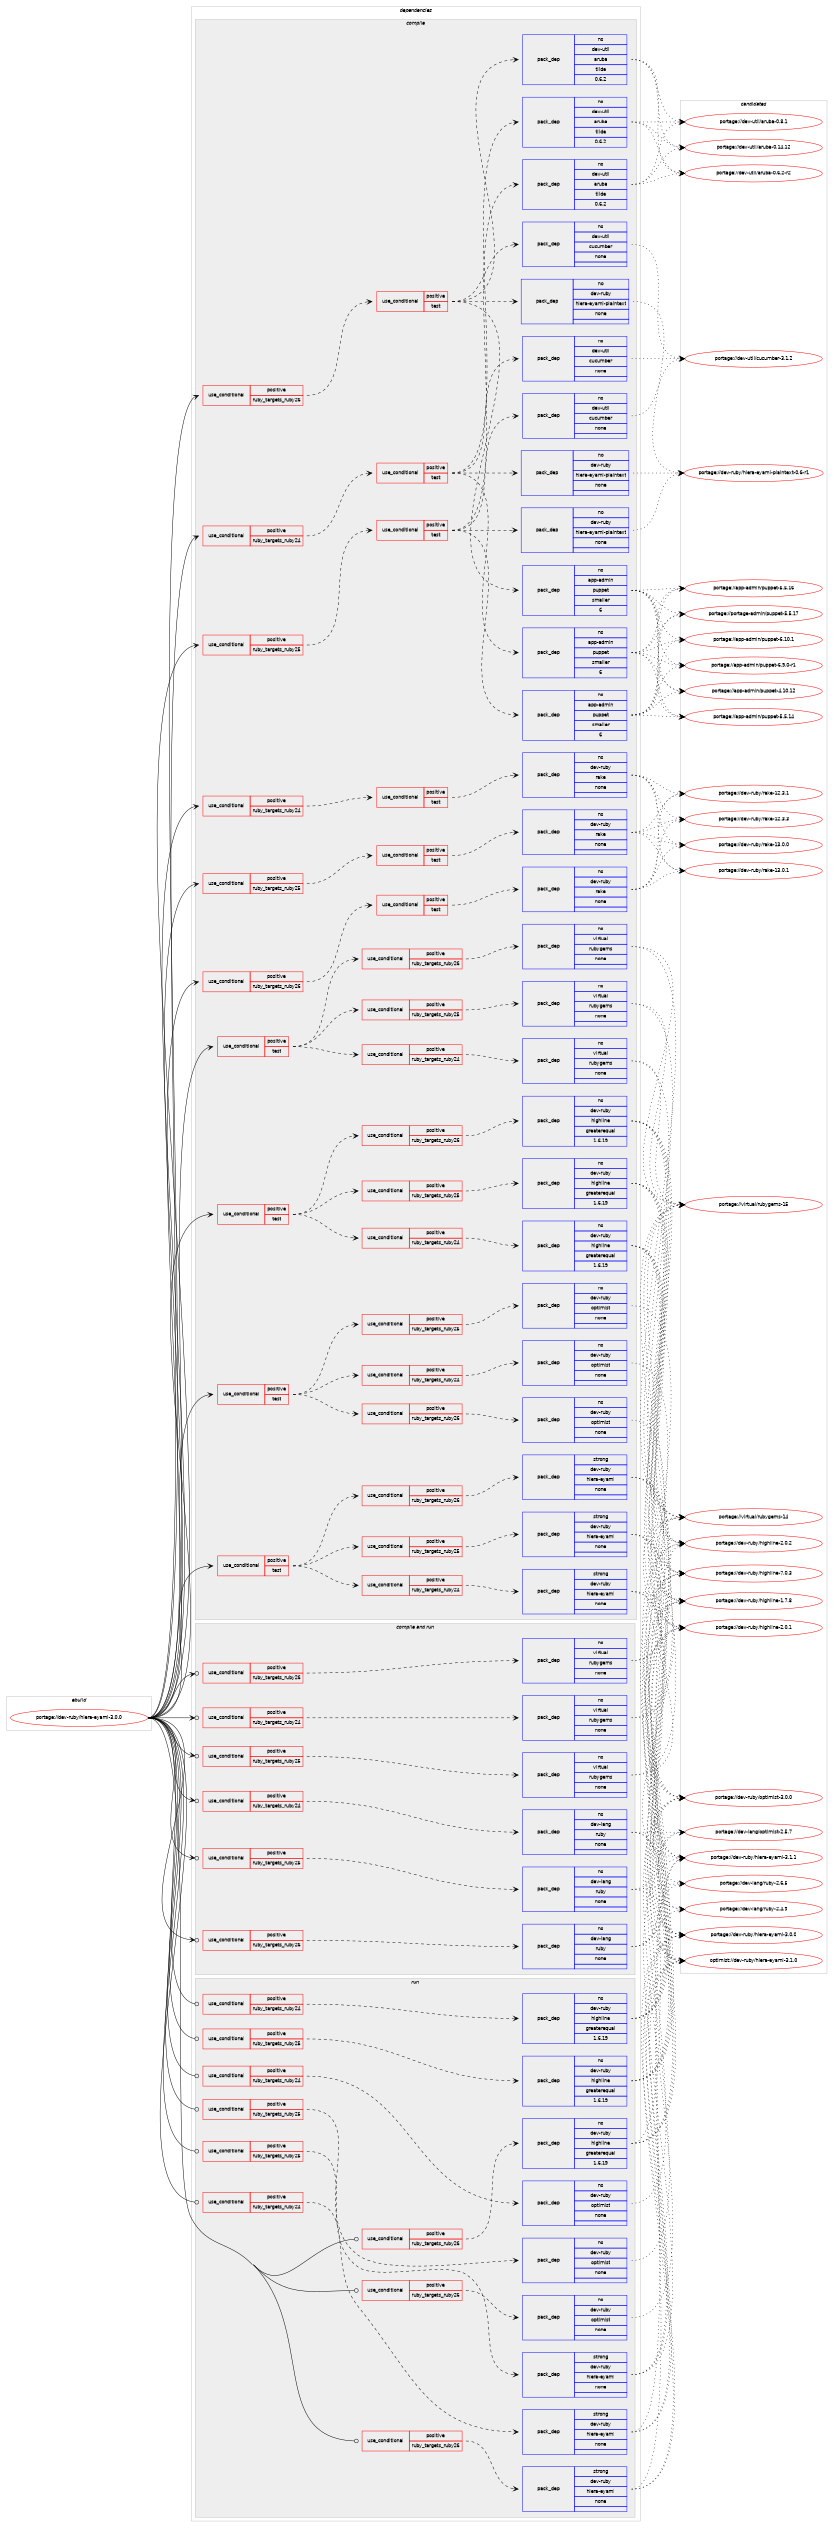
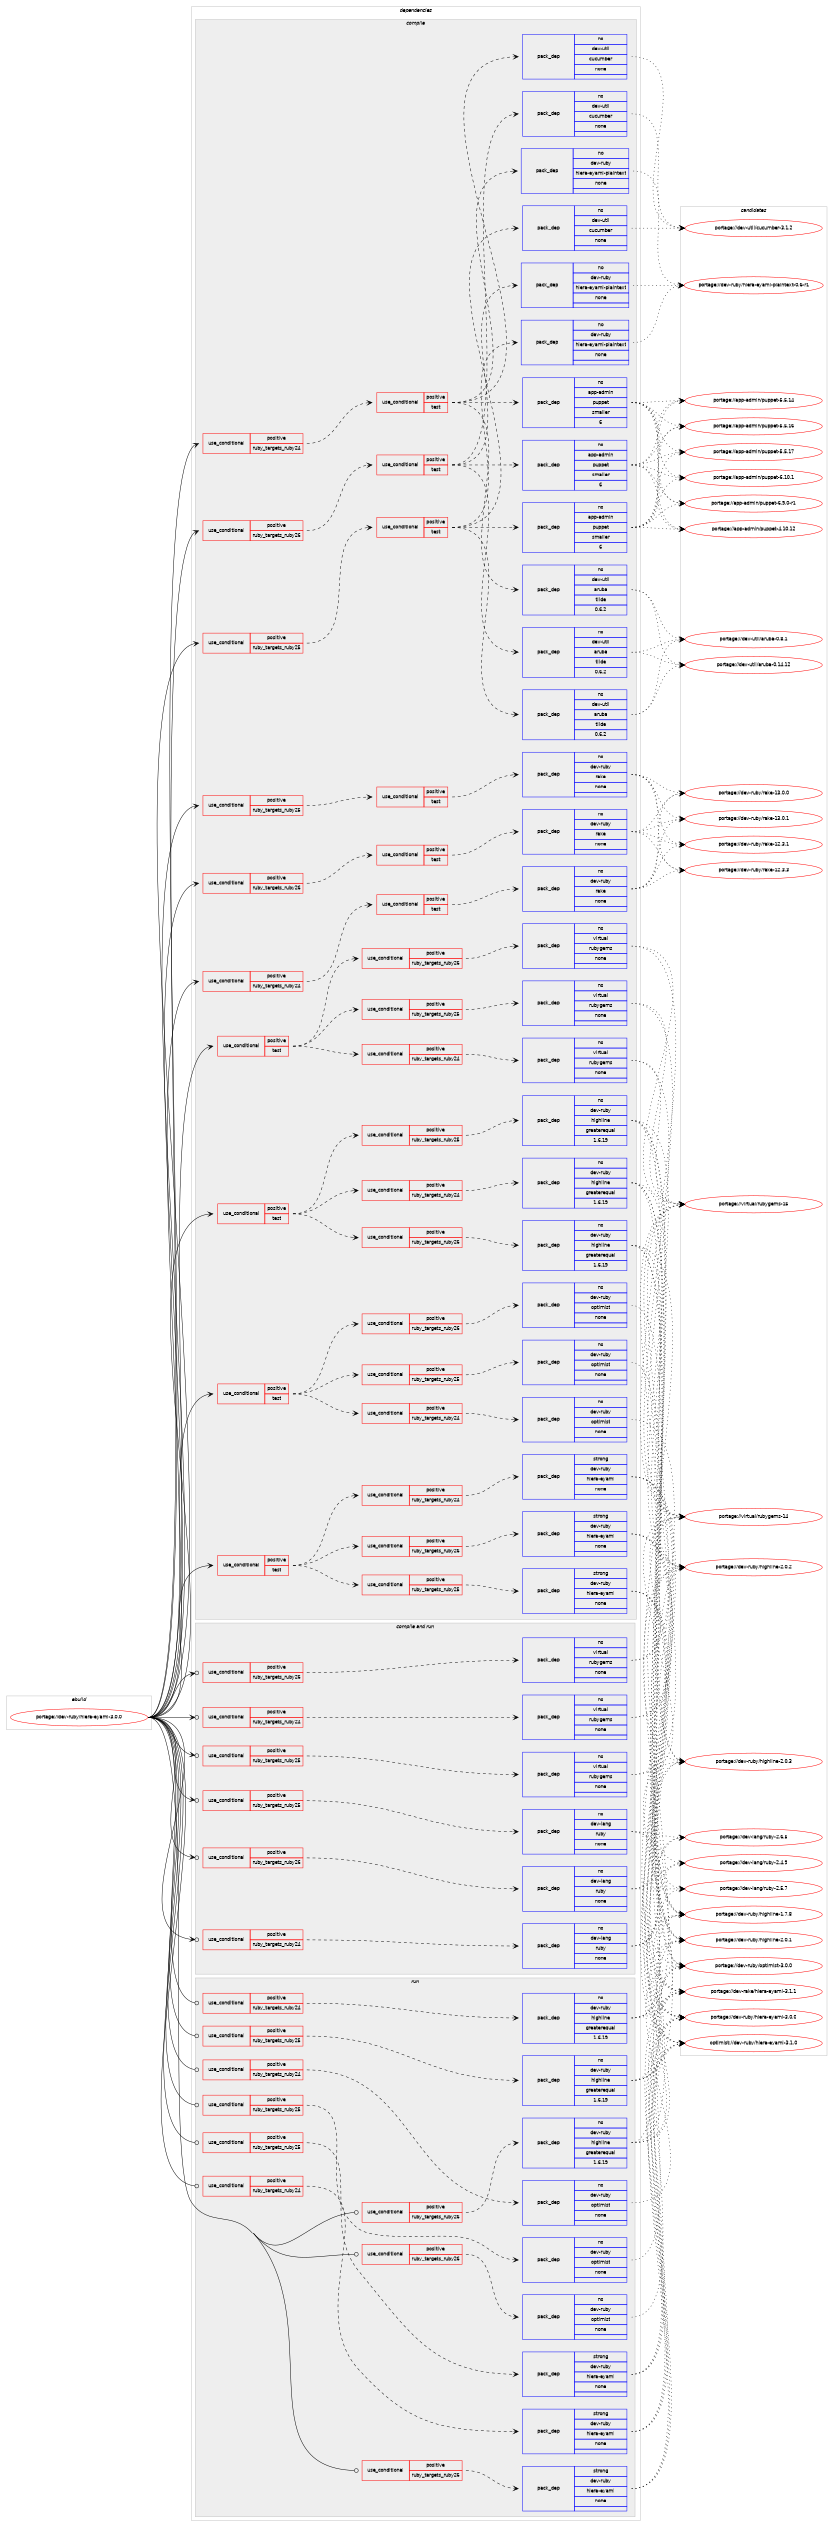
node "portage://dev-util/aruba-0.6.2-r2": removed
node "portage://portage-admin/puppet-5.5.17": label "portage://portage-admin/puppet-5.5.17" -> "portage://app-admin/puppet-5.5.17"
node "portage://dev-ruby/highline-7.0.3": label "portage://dev-ruby/highline-7.0.3" -> "portage://dev-ruby/highline-2.0.3"
node "portage://dev-lang/optimist-2.5.7": label "portage://dev-lang/optimist-2.5.7" -> "portage://dev-lang/ruby-2.5.7"
node "portage://dev-ruby/hiera-eyaml-3.1.1": label "portage://dev-ruby/hiera-eyaml-3.1.1" -> "portage://dev-rake/hiera-eyaml-3.1.1"
